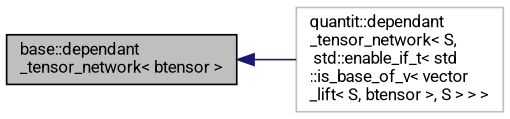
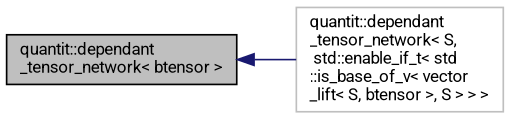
node "base::dependant _tensor_network< btensor >": label "base::dependant _tensor_network< btensor >" -> "quantit::dependant _tensor_network< btensor >"
